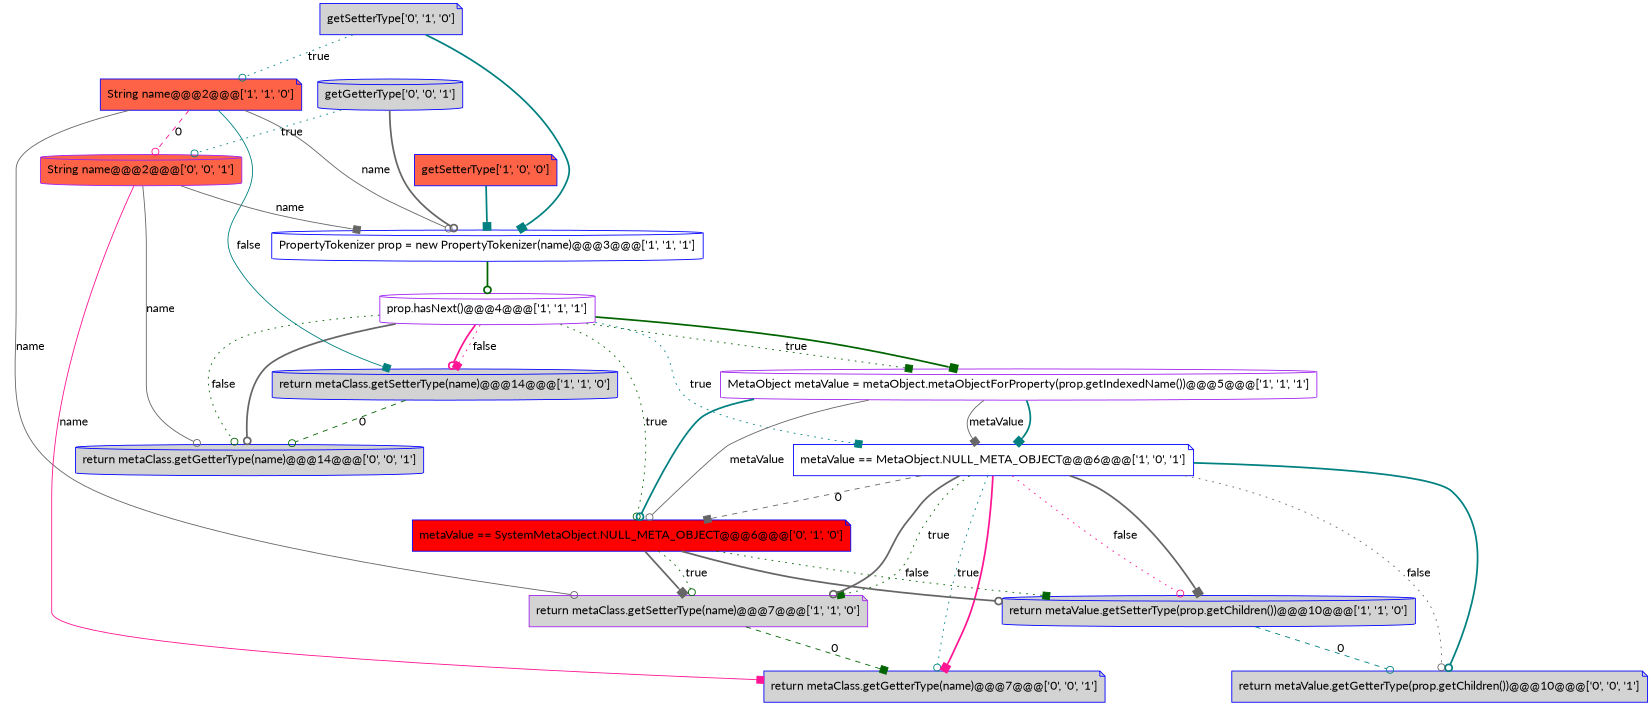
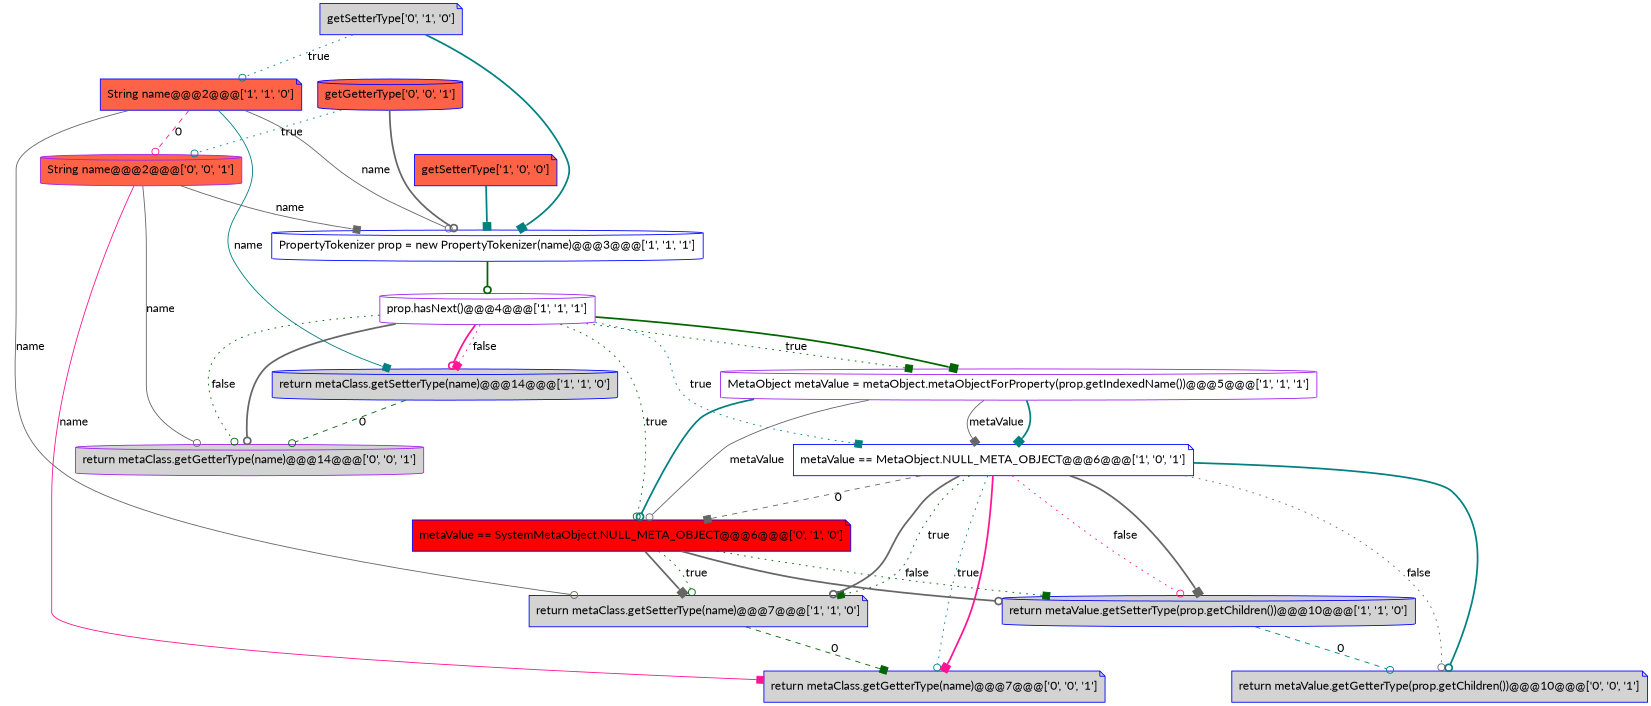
node "getGetterType['0', '0', '1']": fillcolor lightgray -> tomato
edge "String name@@@2@@@['1', '1', '0']" -> "return metaClass.getSetterType(name)@@@14@@@['1', '1', '0']": label "false" -> "name"
node "return metaClass.getGetterType(name)@@@14@@@['0', '0', '1']": color blue -> purple
node "return metaClass.getSetterType(name)@@@7@@@['1', '1', '0']": color purple -> blue
